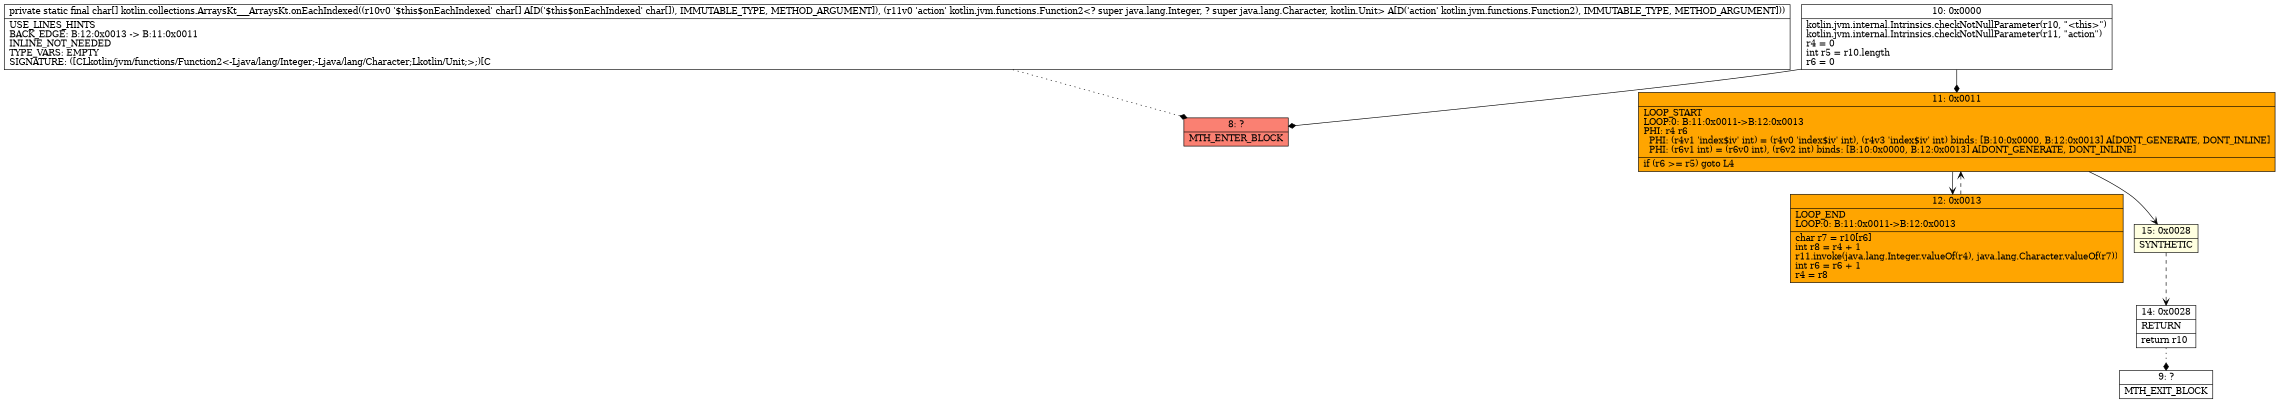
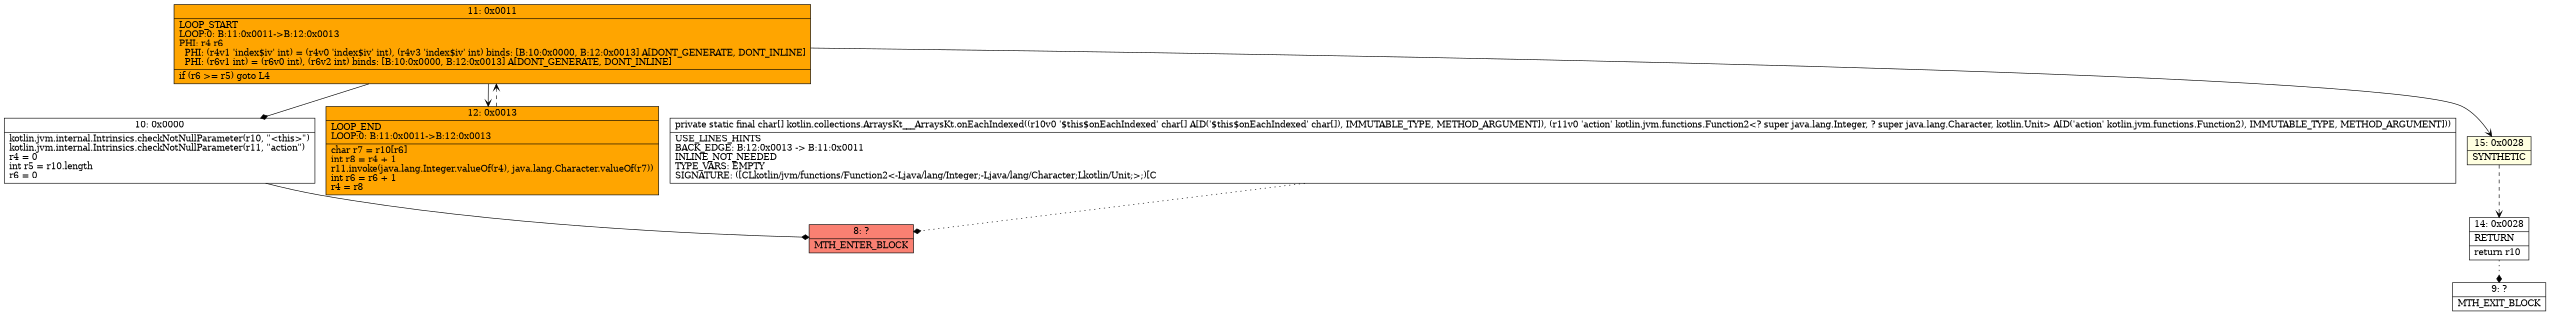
edge "10: 0x0000" -> "11: 0x0011": reversed
